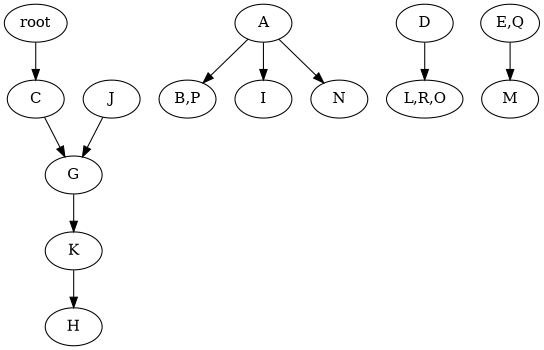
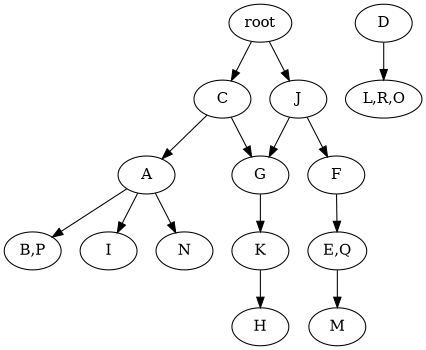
edge "root" -> "J": added
edge "C" -> "A": added
node "F": added
